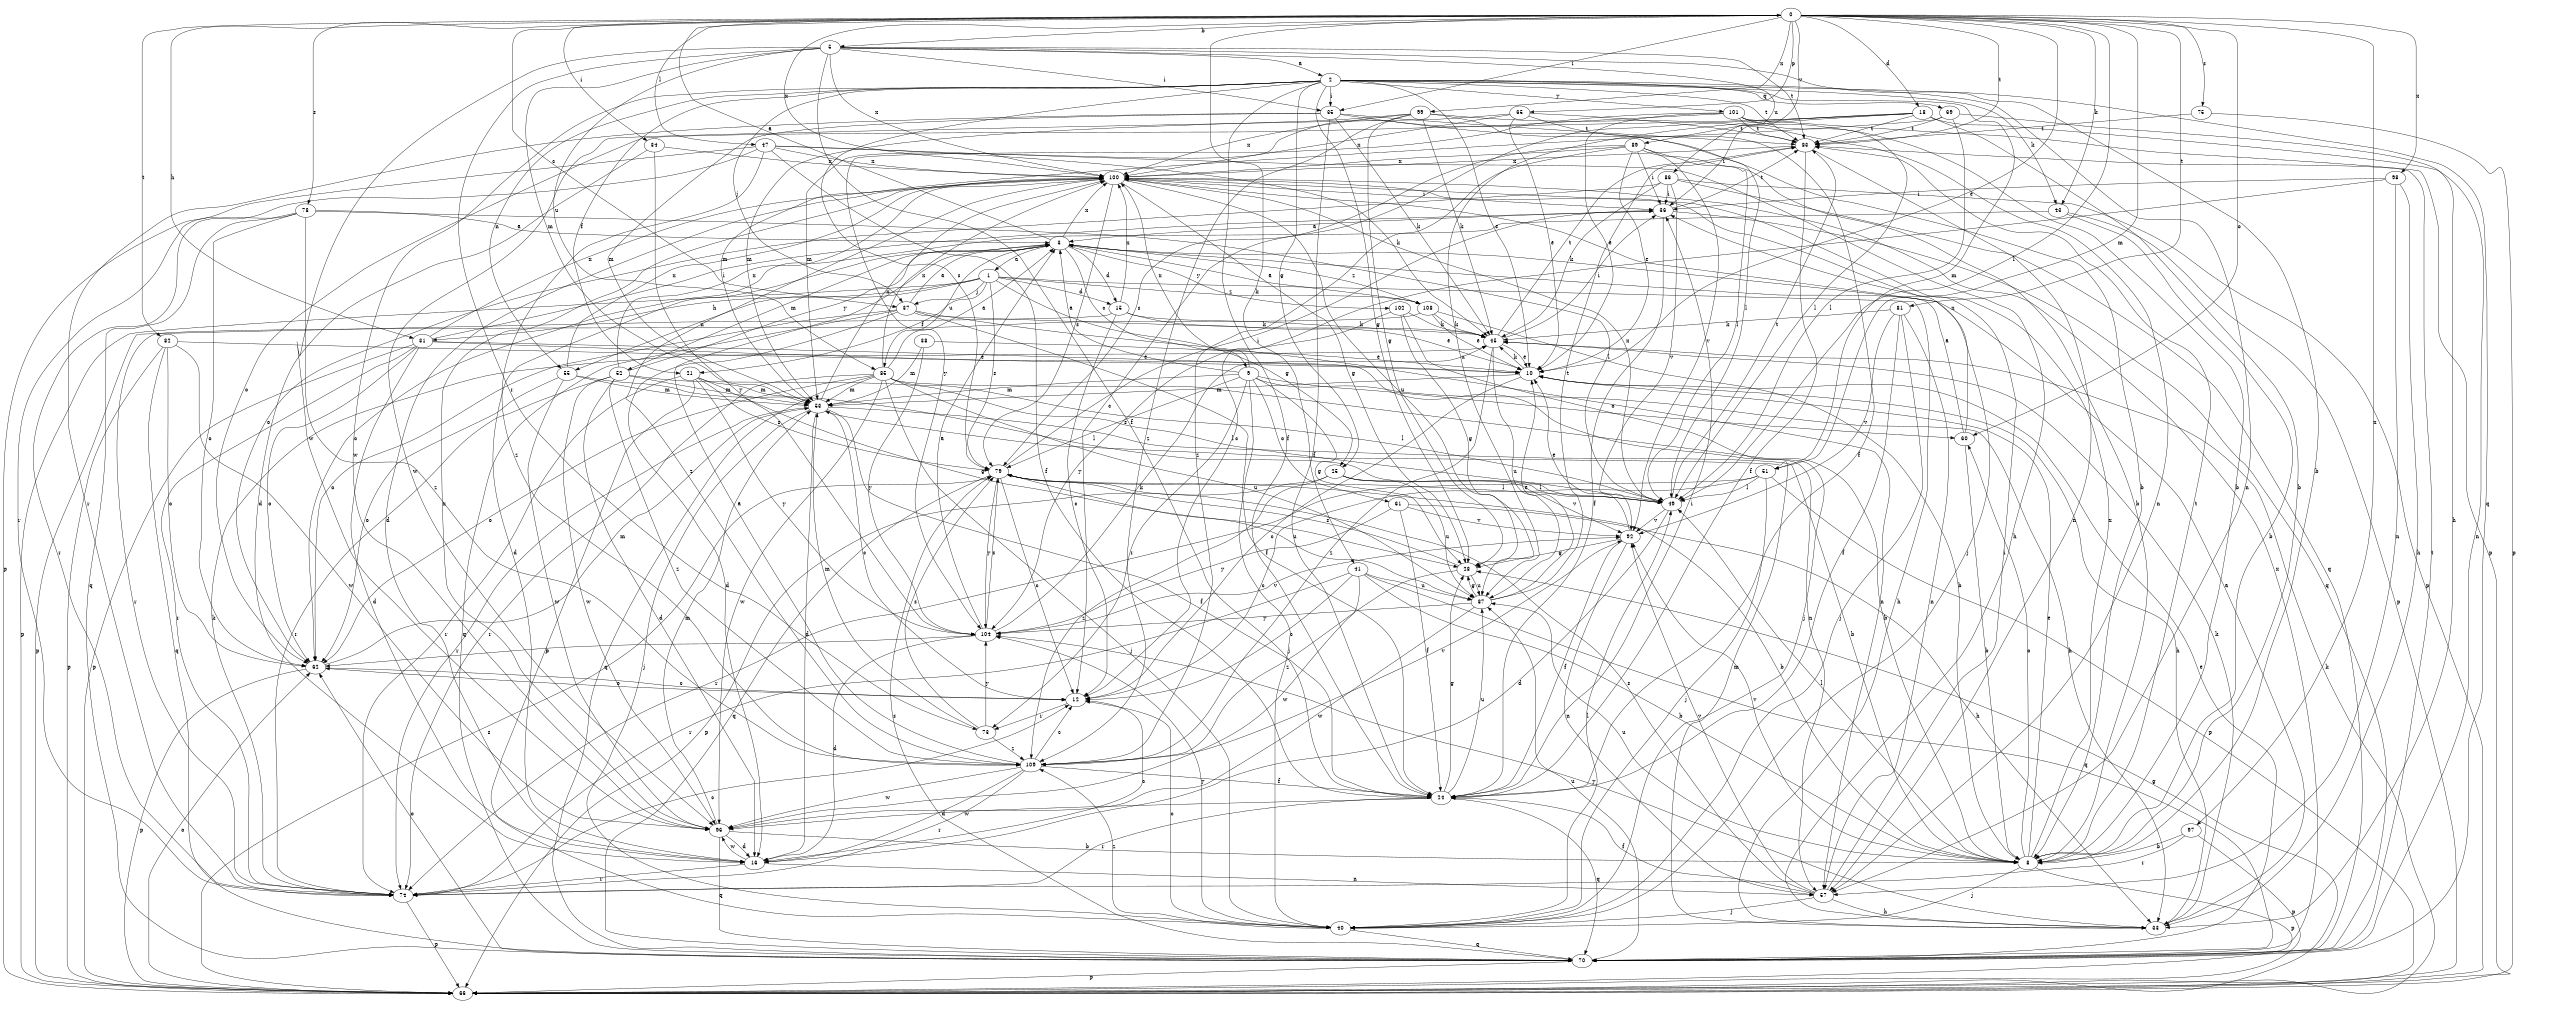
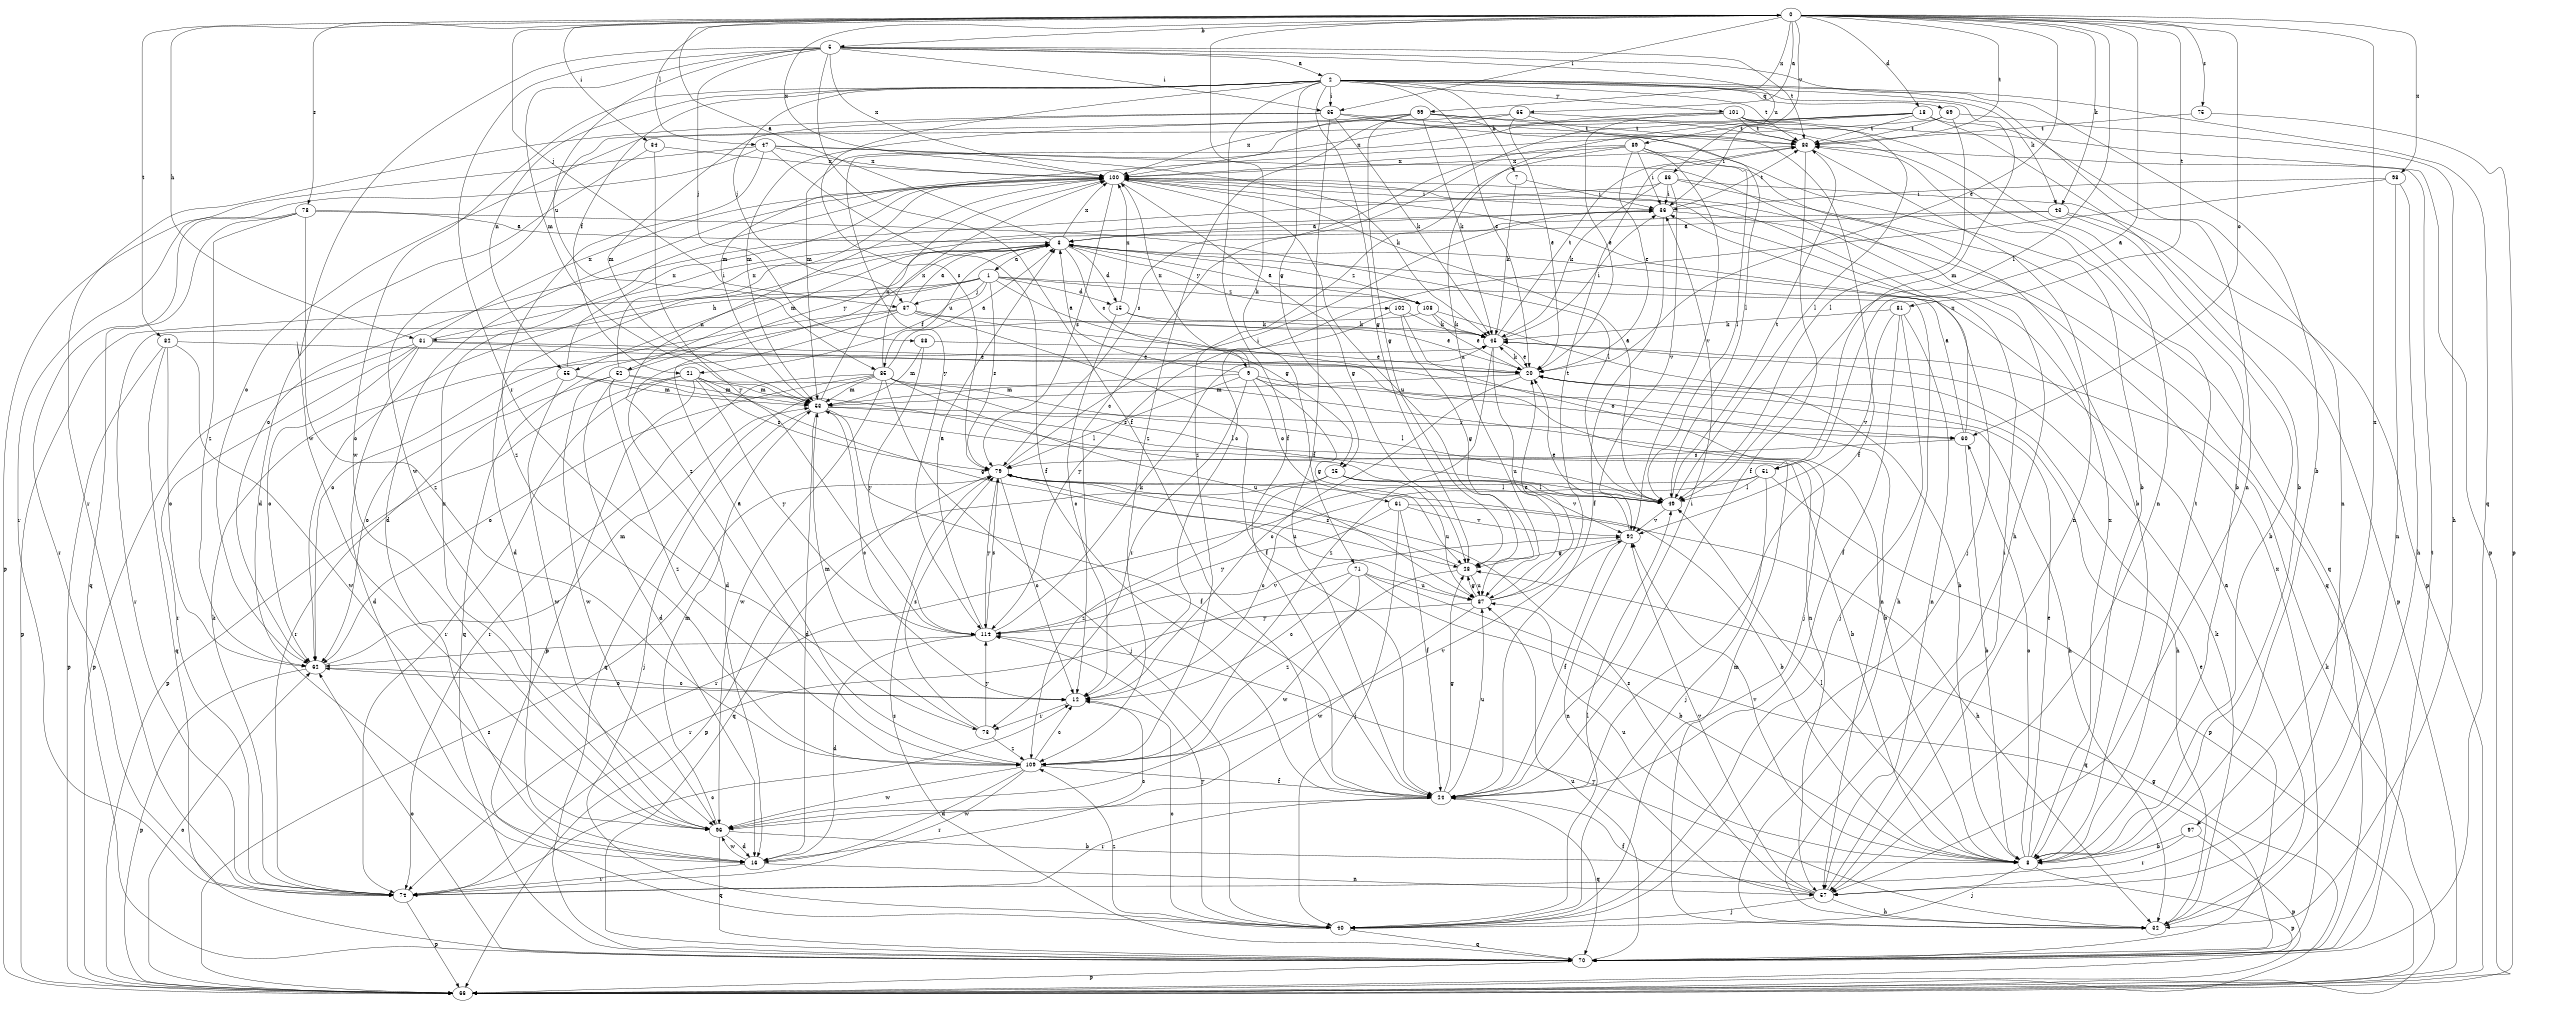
edge "0" -> "65": label "p" -> "a"
edge "99" -> "83": added, label "t"
edge "0" -> "37": label "c" -> "j"
node "7": added
edge "5" -> "38": added, label "j"
edge "43" -> "3": added, label "a"
edge "0" -> "51": label "m" -> "a"
edge "49" -> "100": label "x" -> "a"
node "10": label "10" -> "20"
edge "15" -> "66": now "21" -> "66"
edge "78" -> "62": label "o" -> "z"
edge "60" -> "79": added, label "s"
node "41": label "41" -> "71"
edge "53" -> "74": now "53" -> "60"
node "104": label "104" -> "114"
edge "9" -> "40": now "61" -> "40"
edge "18" -> "70": now "18" -> "57"
edge "49" -> "16": removed, label "d"
node "33": label "33" -> "32"
